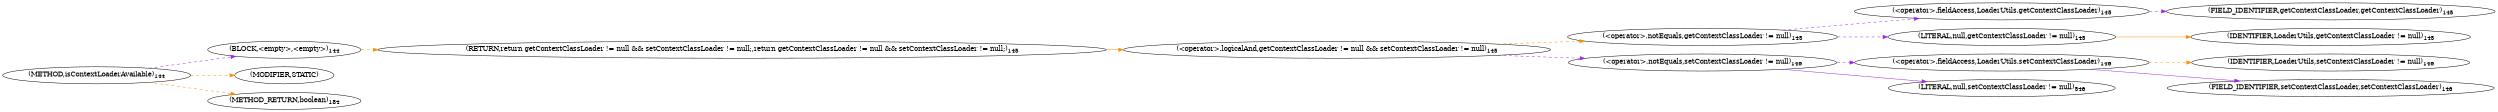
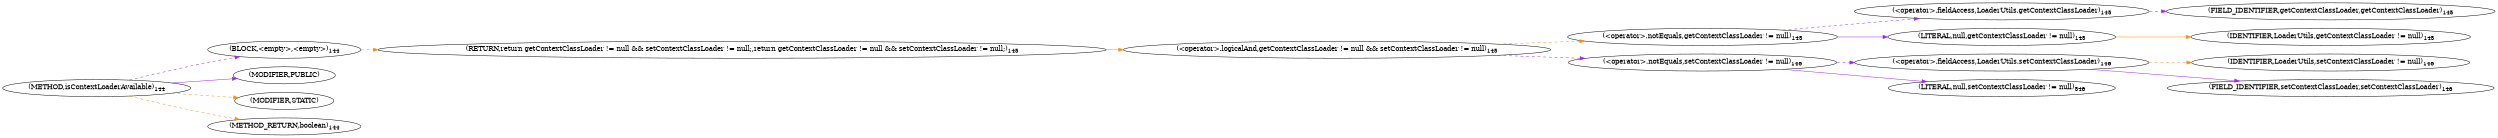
edge "(<operator>.notEquals,getContextClassLoader != null)" -> "(LITERAL,null,getContextClassLoader != null)": style dashed -> solid
node "(MODIFIER,PUBLIC)": added
node "(METHOD_RETURN,boolean)": text "184" -> "144"
